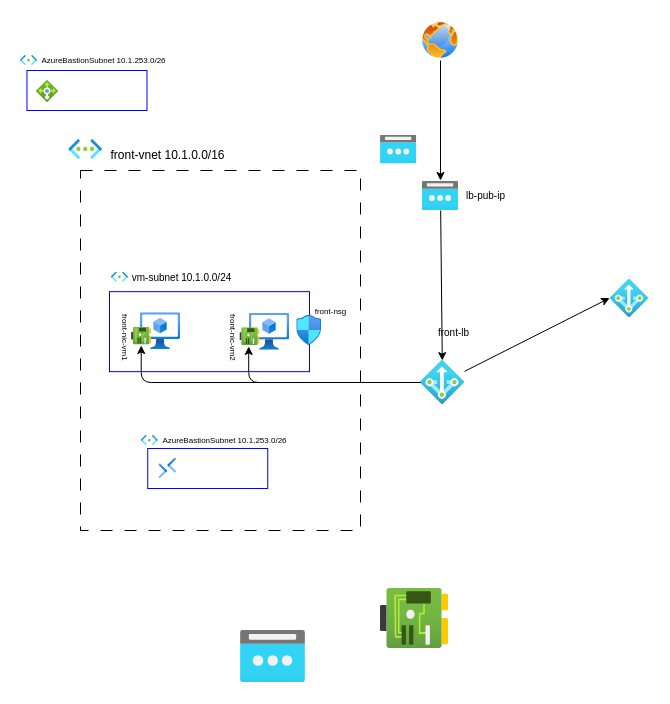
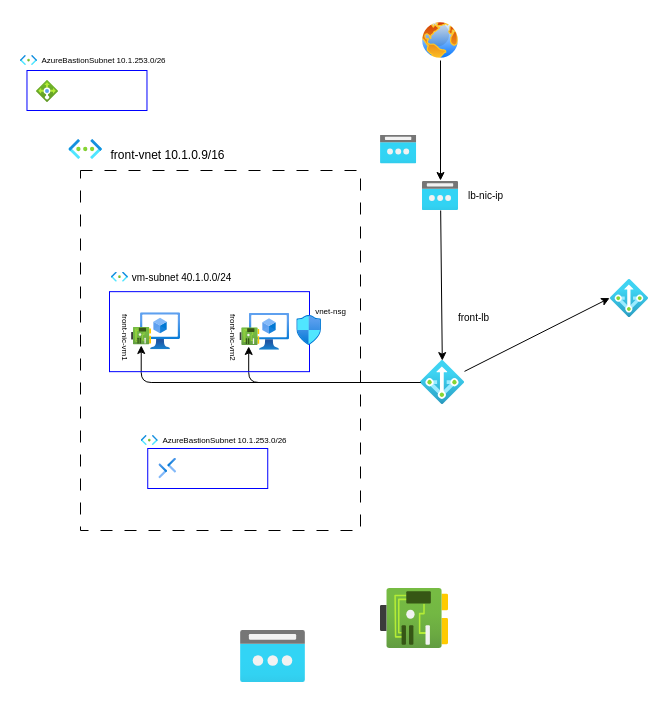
node "front-vnet 10.1.0.0/16": label "front-vnet 10.1.0.0/16" -> "front-vnet 10.1.0.9/16"
node "lb-pub-ip": label "lb-pub-ip" -> "lb-nic-ip"
node "vm-subnet 10.1.0.0/24": label "vm-subnet 10.1.0.0/24" -> "vm-subnet 40.1.0.0/24"
node "front-nsg": label "front-nsg" -> "vnet-nsg"
node "front-lb": moved (454, 333) -> (474, 318)
